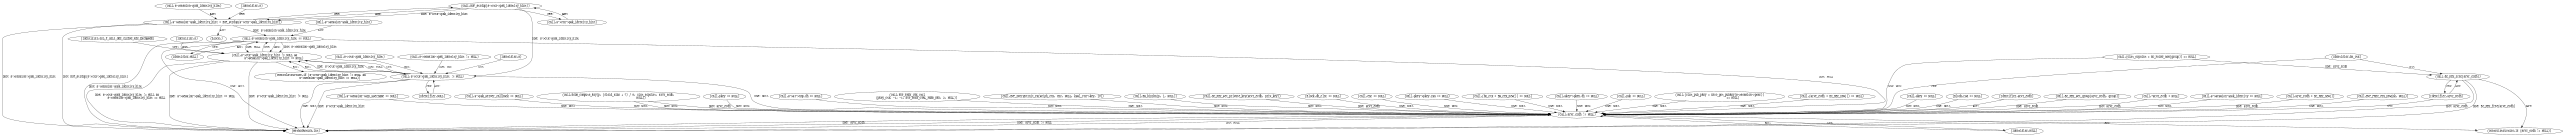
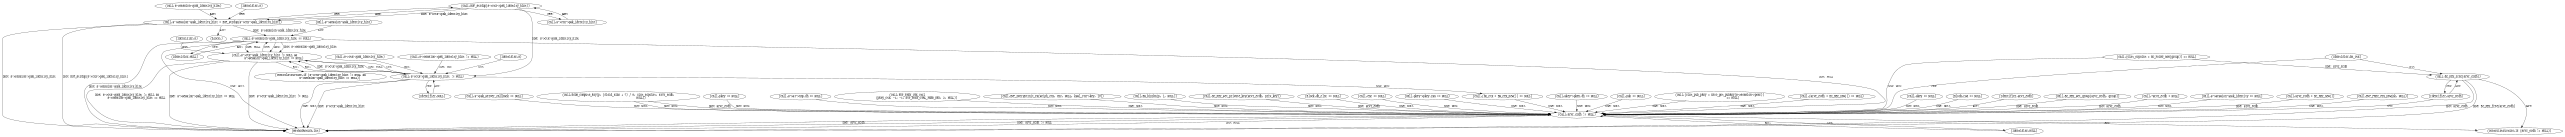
node "(Identifier,SSL_F_SSL3_GET_CLIENT_KEY_EXCHANGE)": removed
node "(Call,s->session->srp_username == NULL)": removed
edge "(Call,s->ctx->psk_identity_hint != NULL)" -> "(Call,srvr_ecdh != NULL)": now "(Call,s->ctx->psk_identity_hint != NULL)" -> "(Call,(bn_ctx = BN_CTX_new()) == NULL)"
